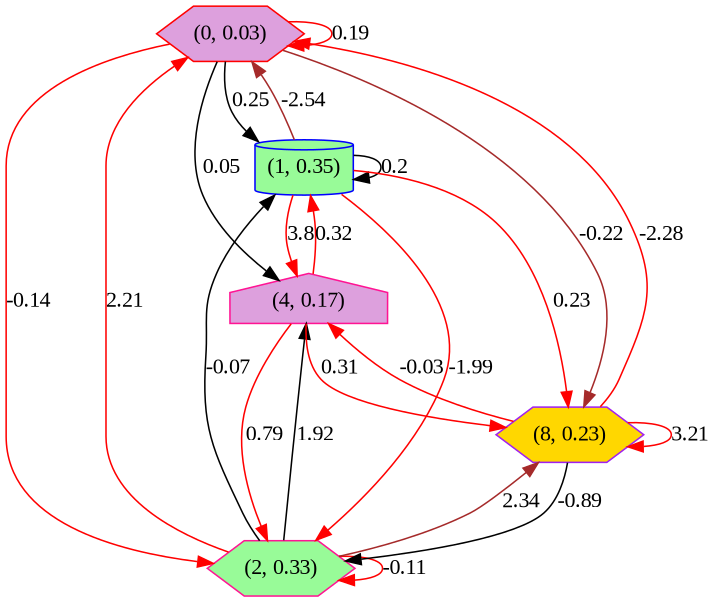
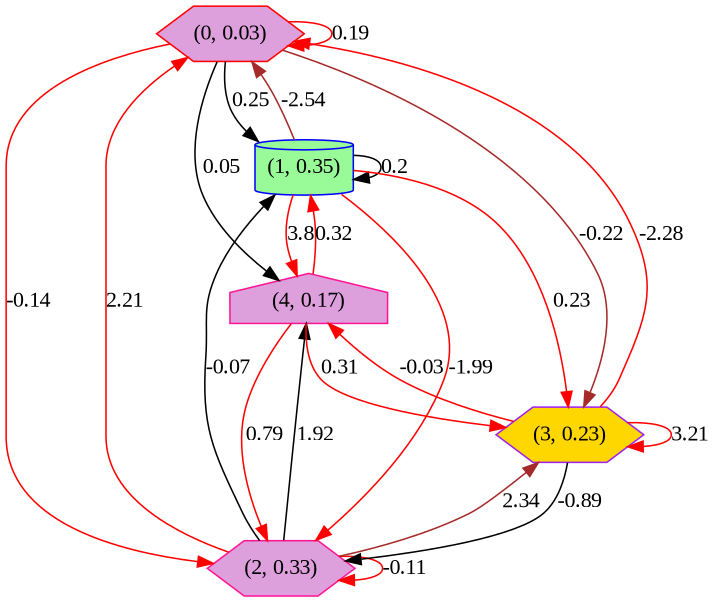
node "(8, 0.23)": label "(8, 0.23)" -> "(3, 0.23)"
node "(2, 0.33)": fillcolor palegreen -> plum
